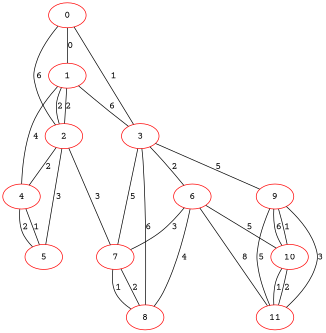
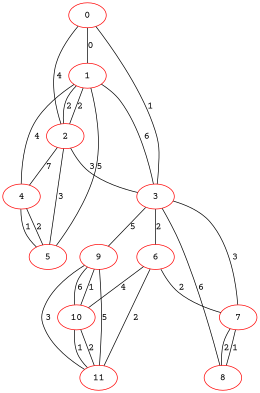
edge "0" -- "2": label "6" -> "4"
edge "2" -- "4": label "2" -> "7"
edge "1" -- "5": added, label "5"
edge "2" -- "7": now "2" -- "3"
edge "3" -- "7": label "5" -> "3"
edge "6" -- "7": label "3" -> "2"
edge "6" -- "10": label "5" -> "4"
edge "6" -- "11": label "8" -> "2"
edge "6" -- "8": removed, label "4"
